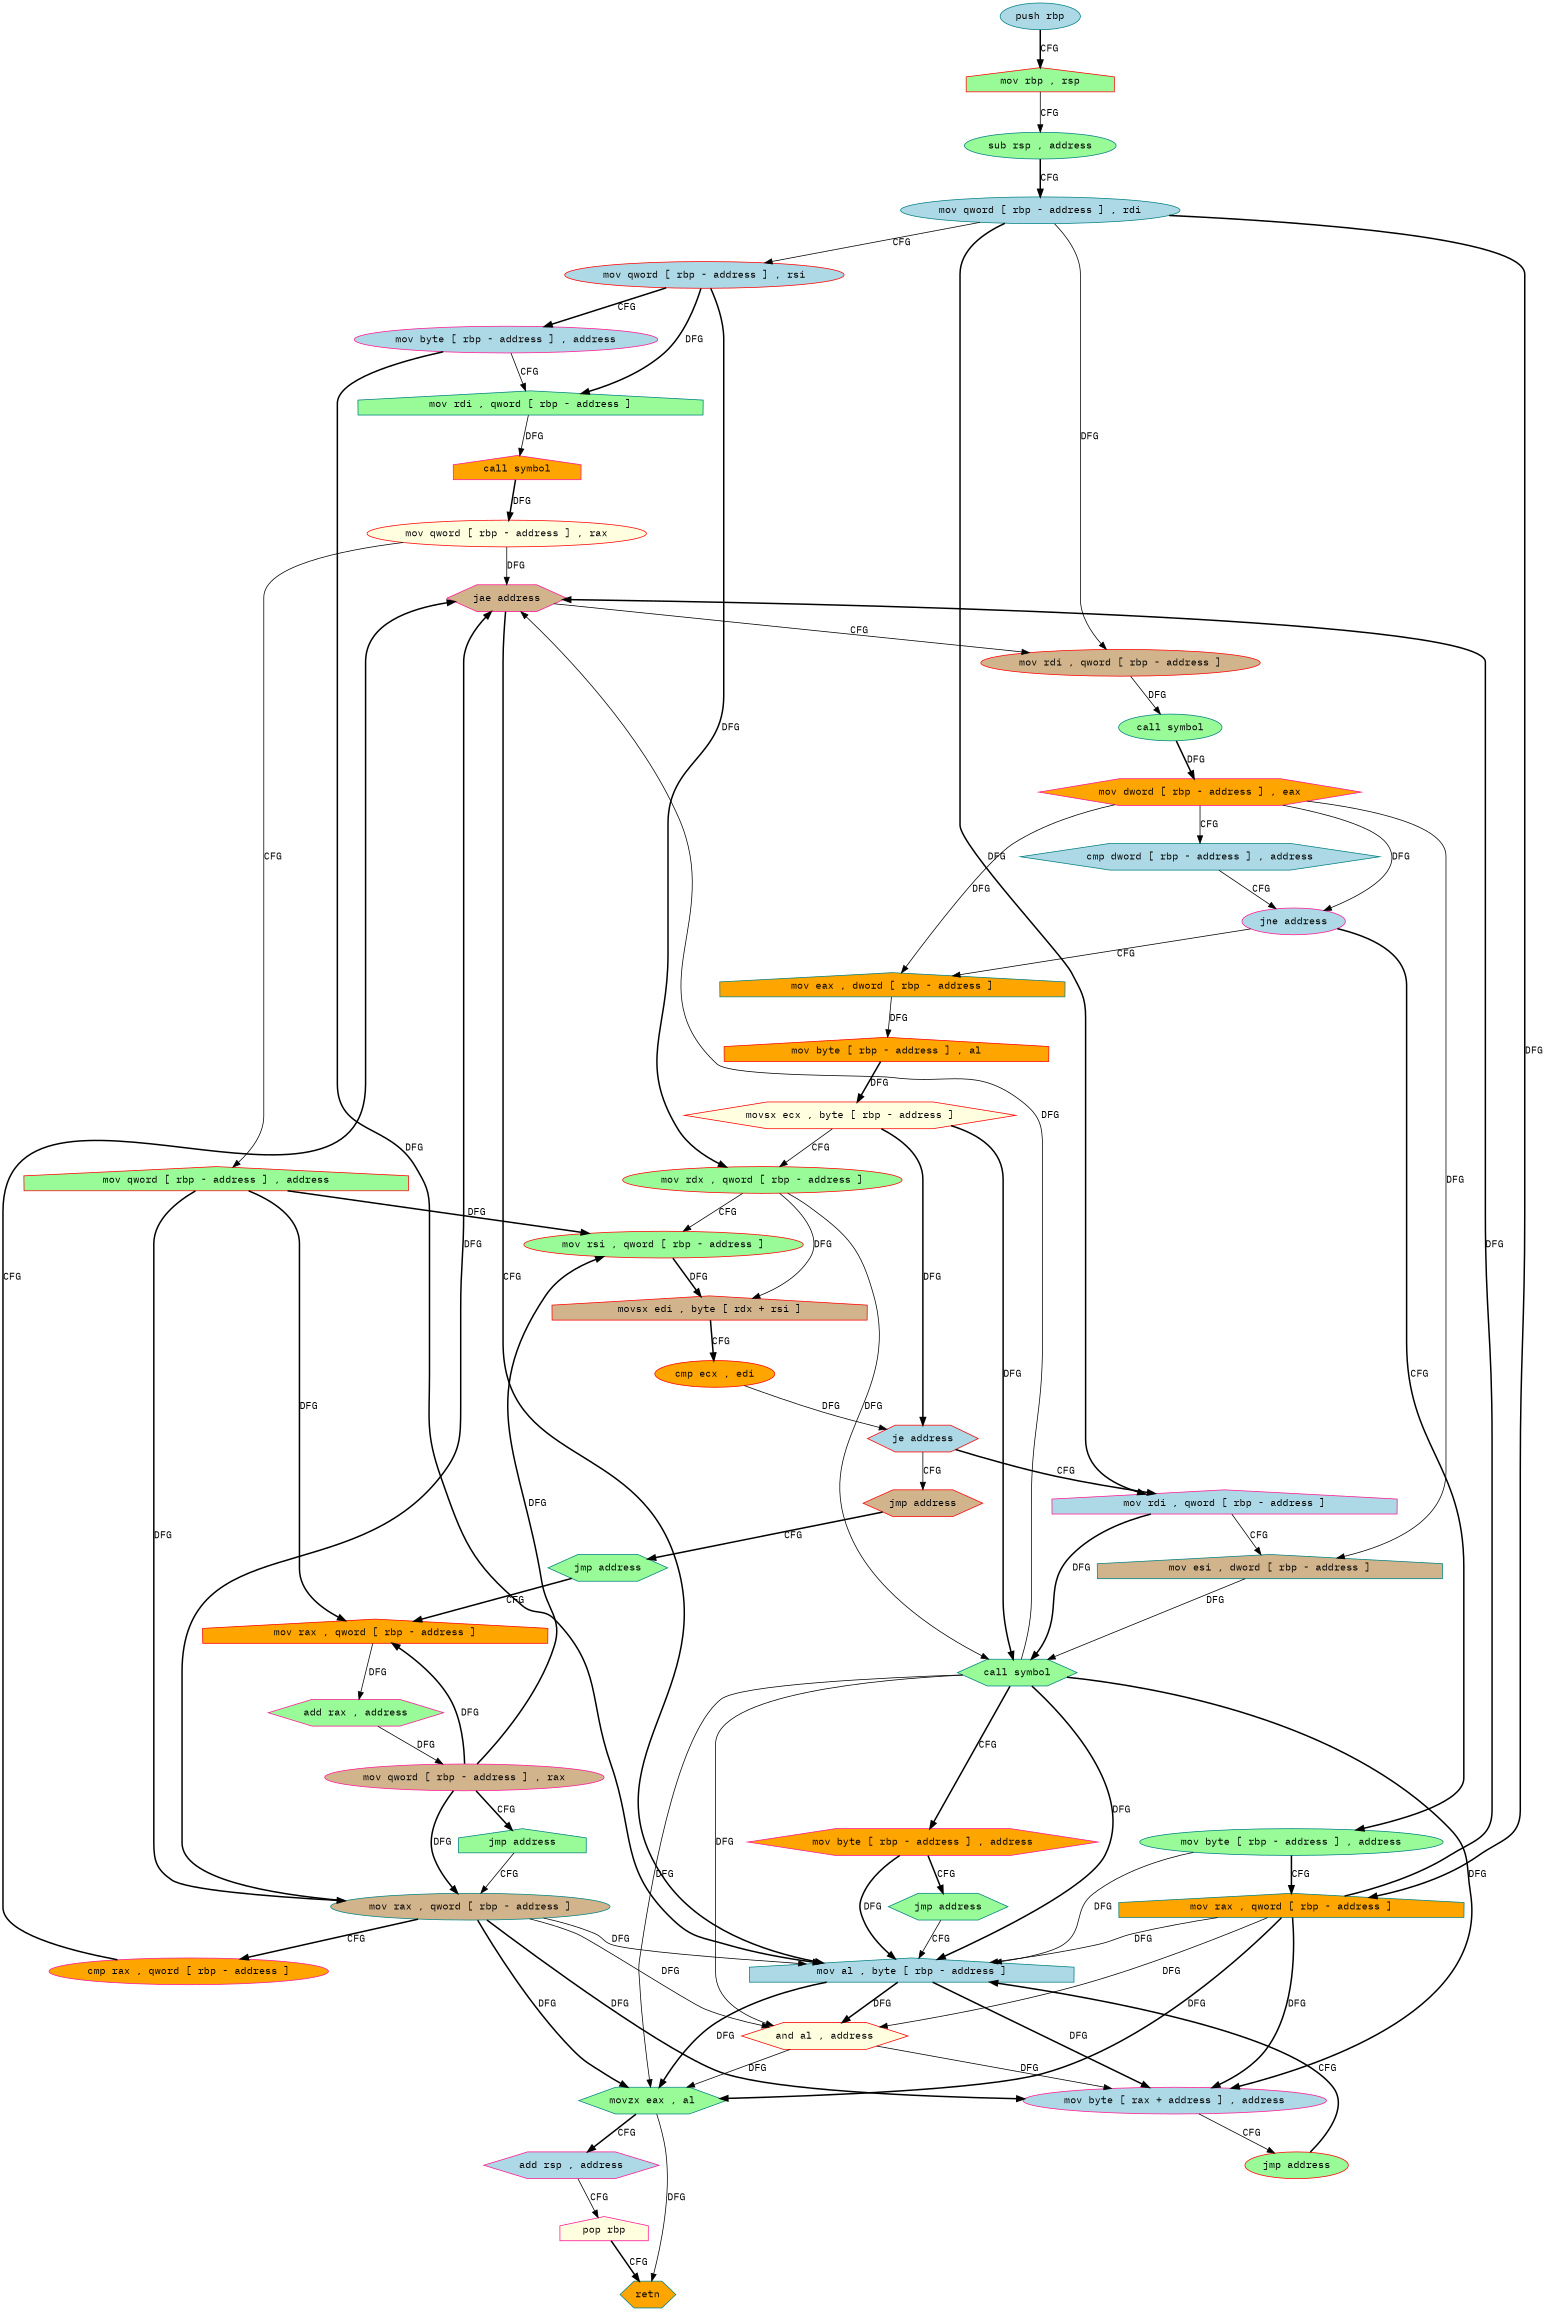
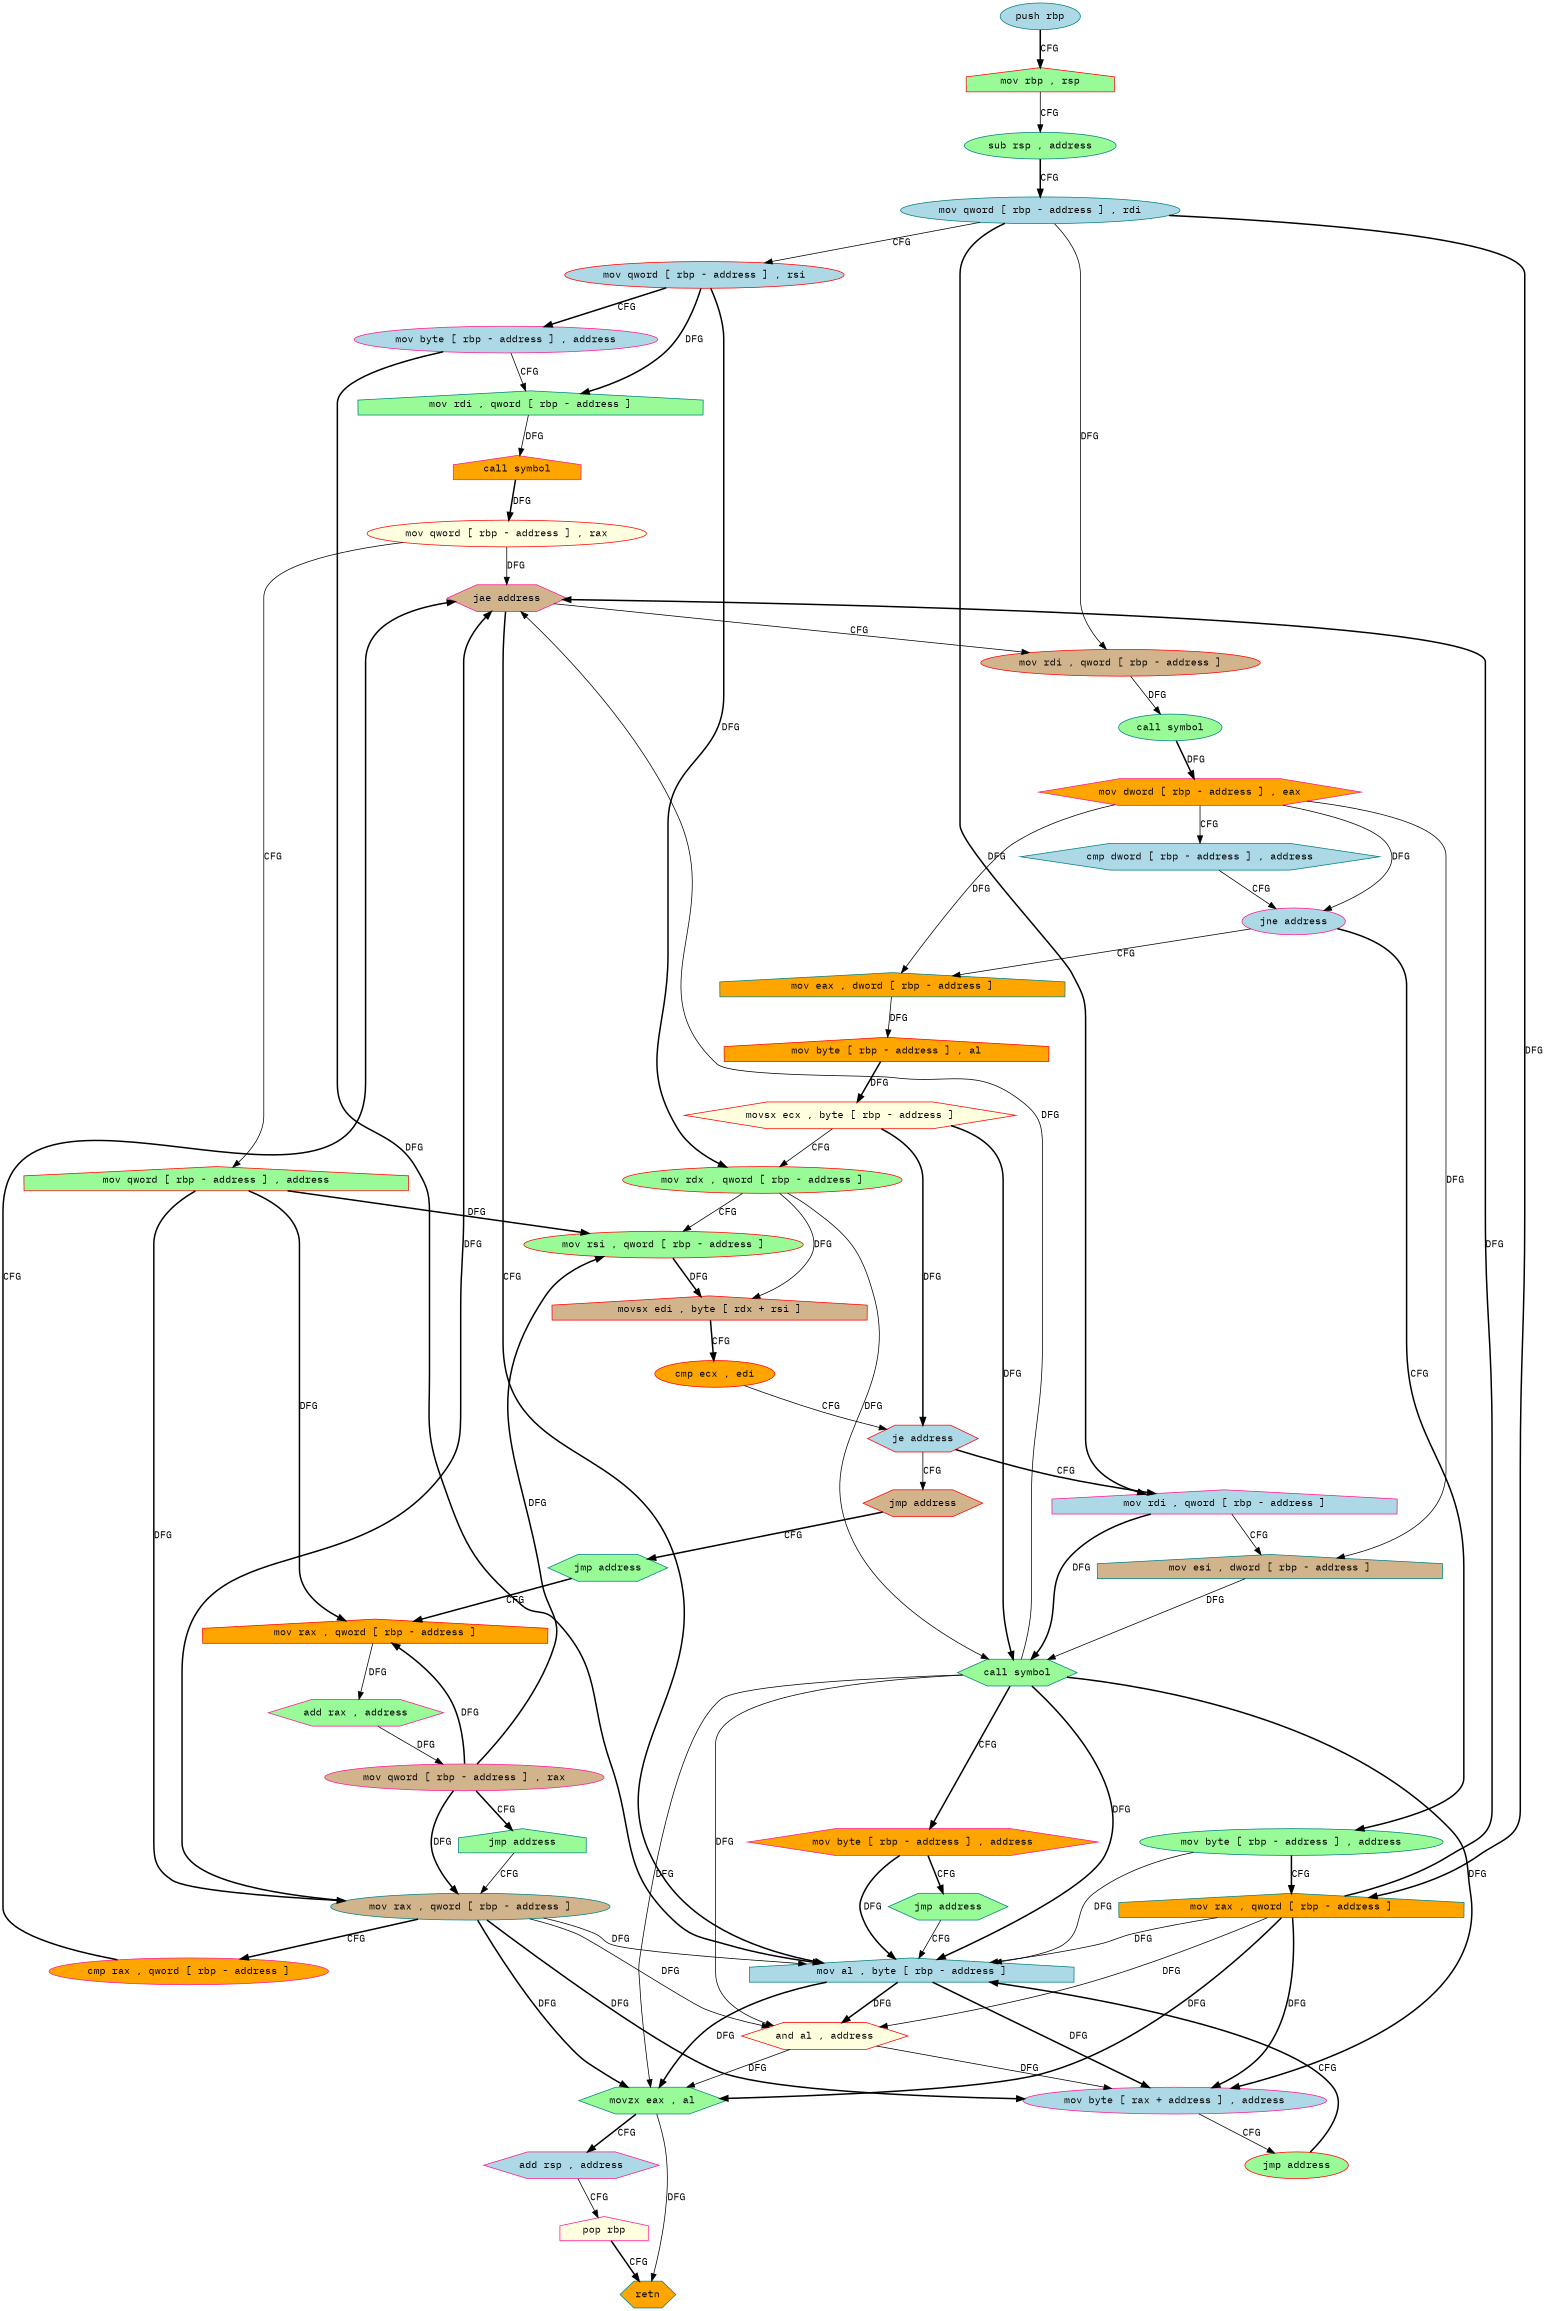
edge "cmp ecx , edi" -> "je address": label "DFG" -> "CFG"
